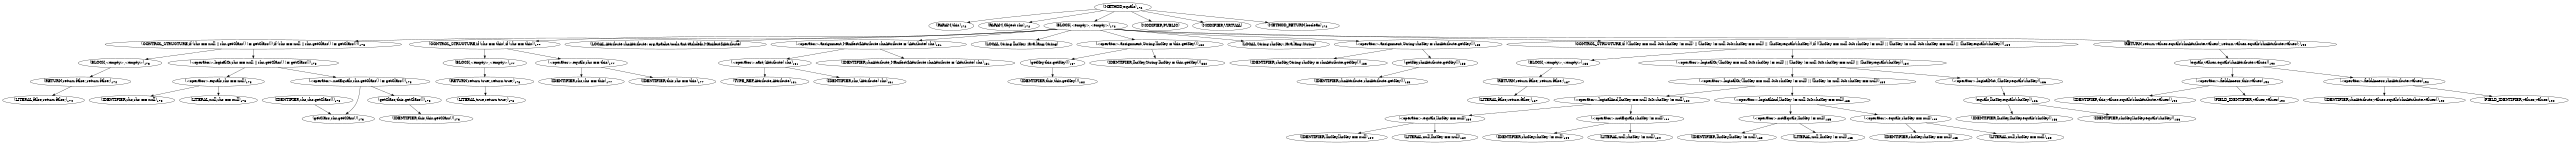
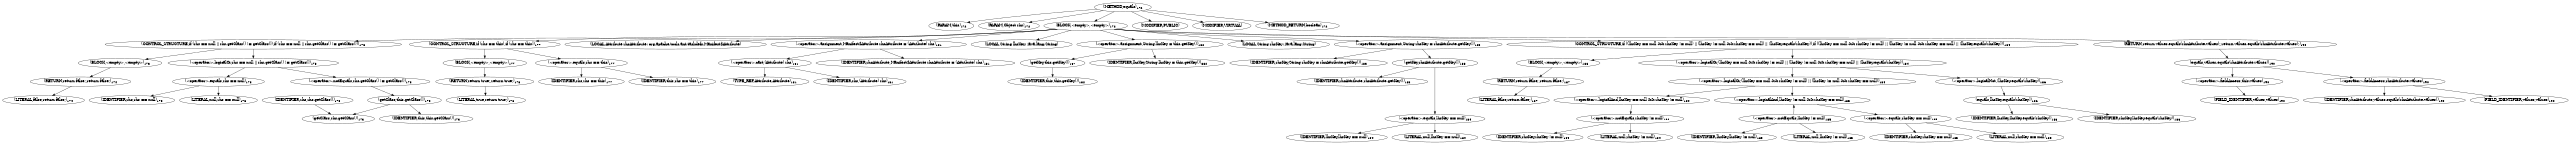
node "(IDENTIFIER,this,values.equals(rhsAttribute.values))": removed
edge "(<operator>.notEquals,rhs.getClass() != getClass())" -> "(getClass,rhs.getClass())": now "(getClass,this.getClass())" -> "(getClass,rhs.getClass())"
edge "(<operator>.logicalAnd,lhsKey != null && rhsKey == null)" -> "(<operator>.notEquals,lhsKey != null)": reversed
edge "(<operator>.logicalAnd,lhsKey == null && rhsKey != null)" -> "(<operator>.equals,lhsKey == null)": now "(getKey,rhsAttribute.getKey())" -> "(<operator>.equals,lhsKey == null)"
